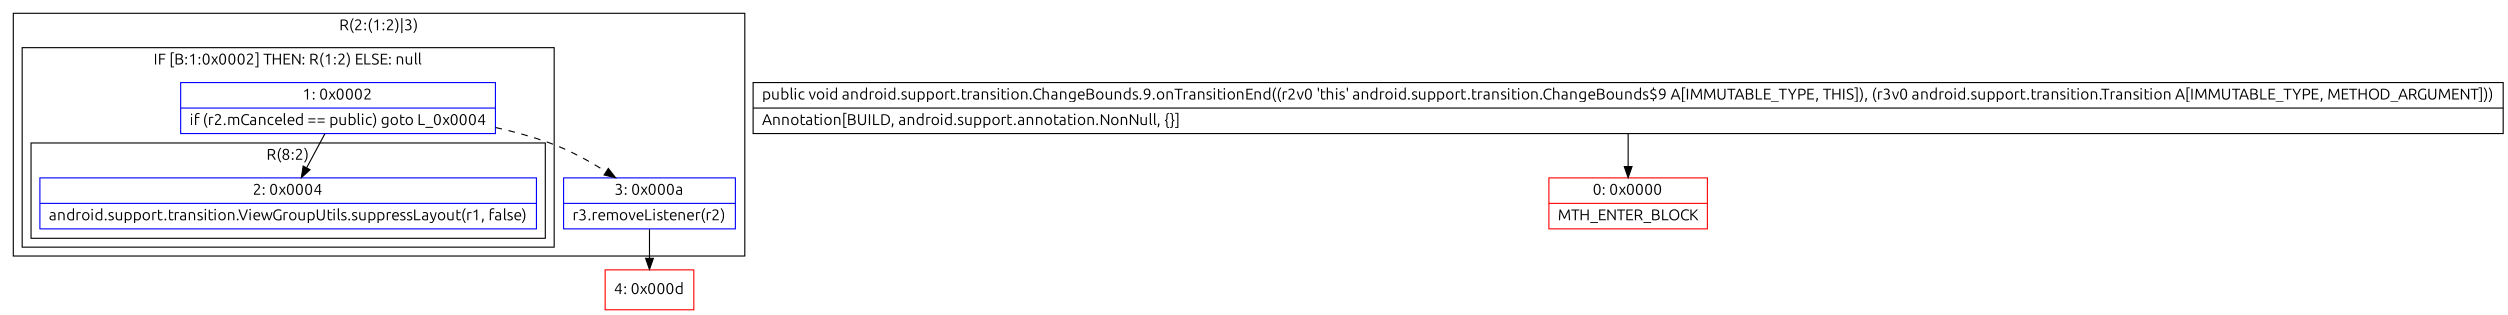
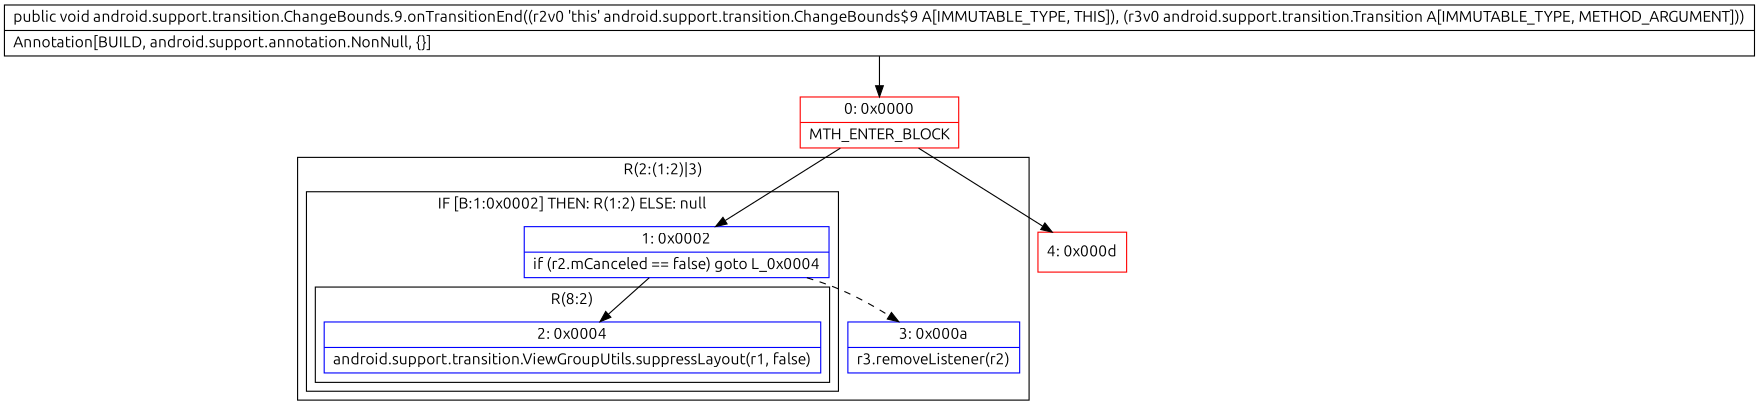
node "1: 0x0002": text "if (r2.mCanceled == public) goto L_0x0004" -> "if (r2.mCanceled == false) goto L_0x0004"
edge "0: 0x0000" -> "1: 0x0002": added
edge "3: 0x000a" -> "4: 0x000d": now "0: 0x0000" -> "4: 0x000d"
